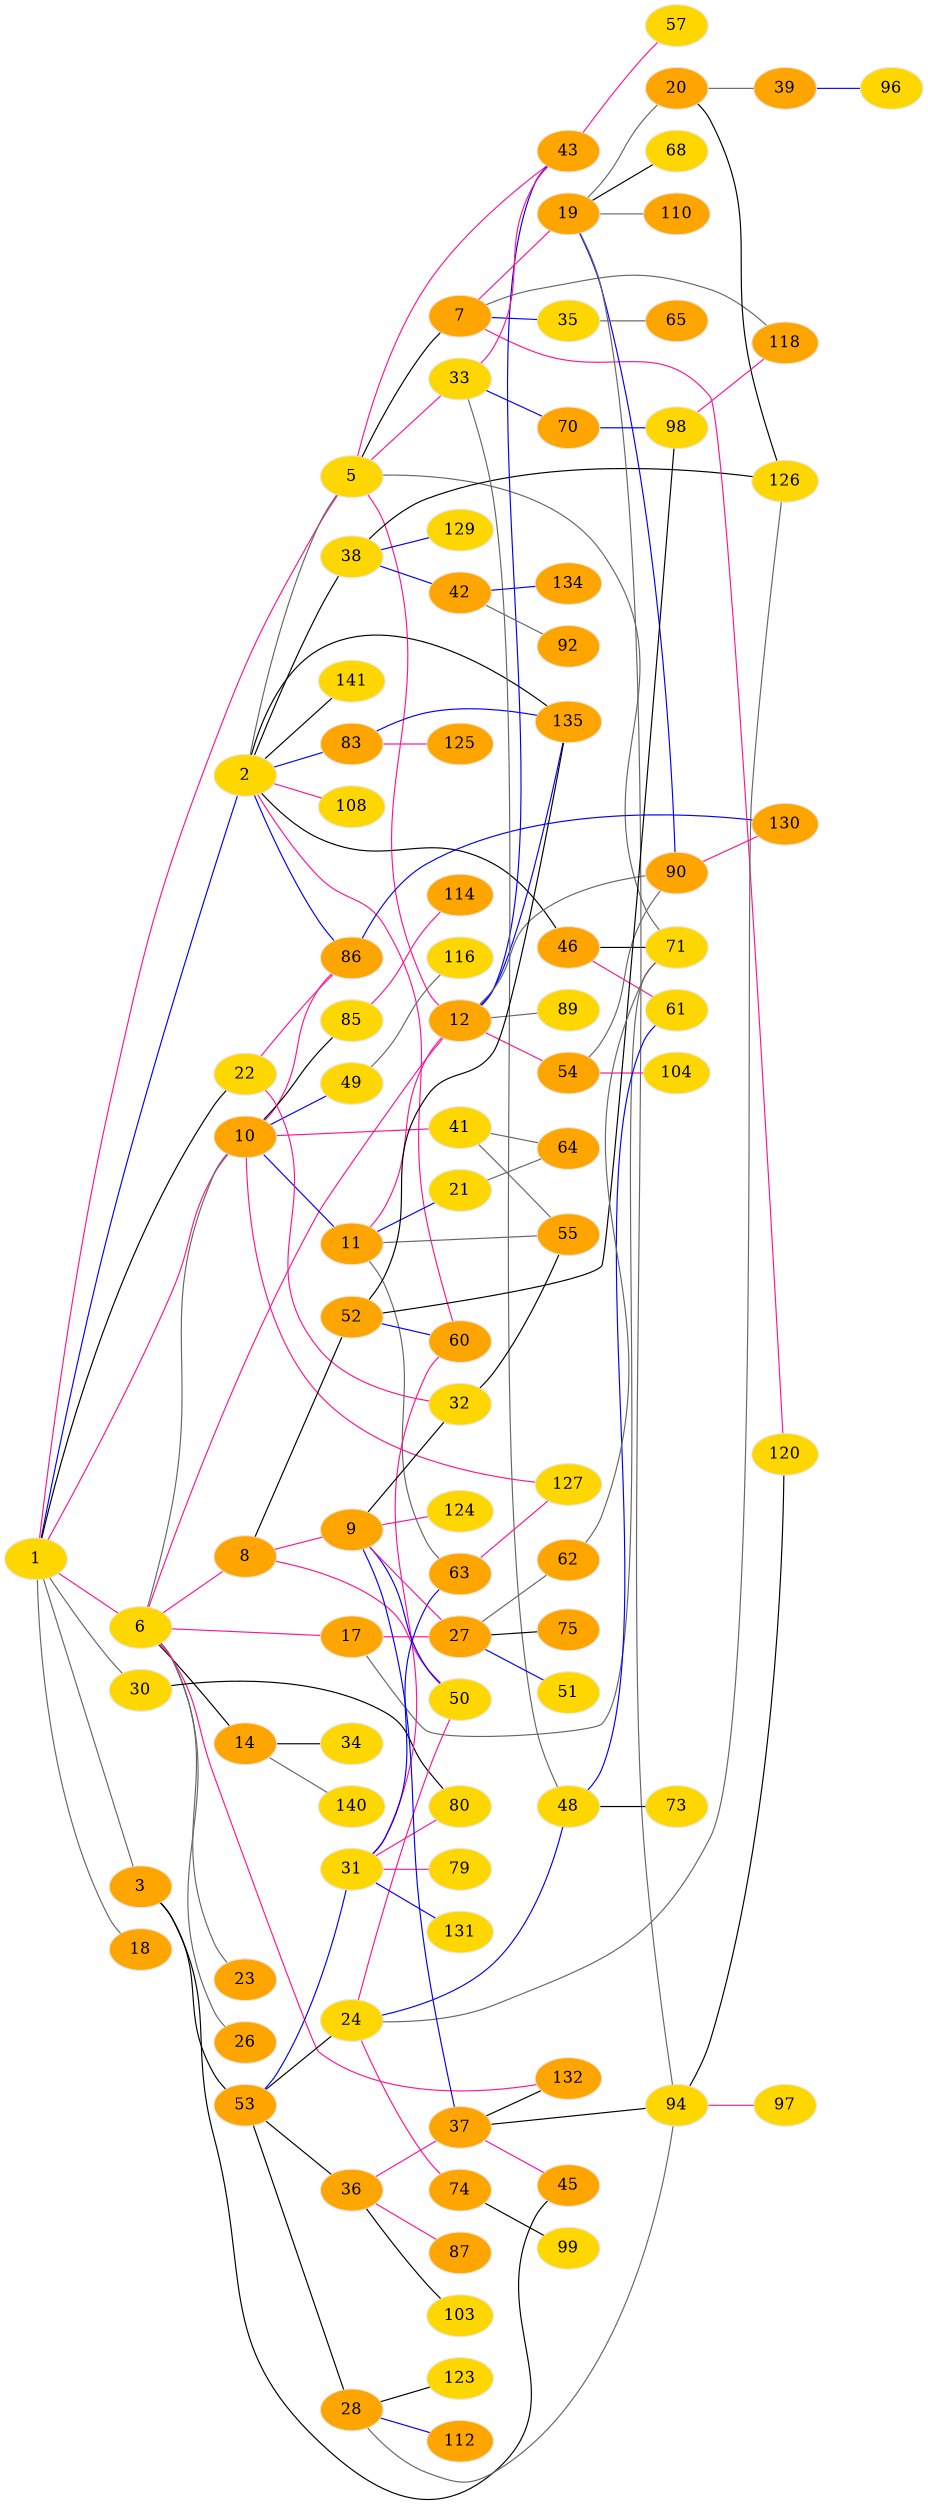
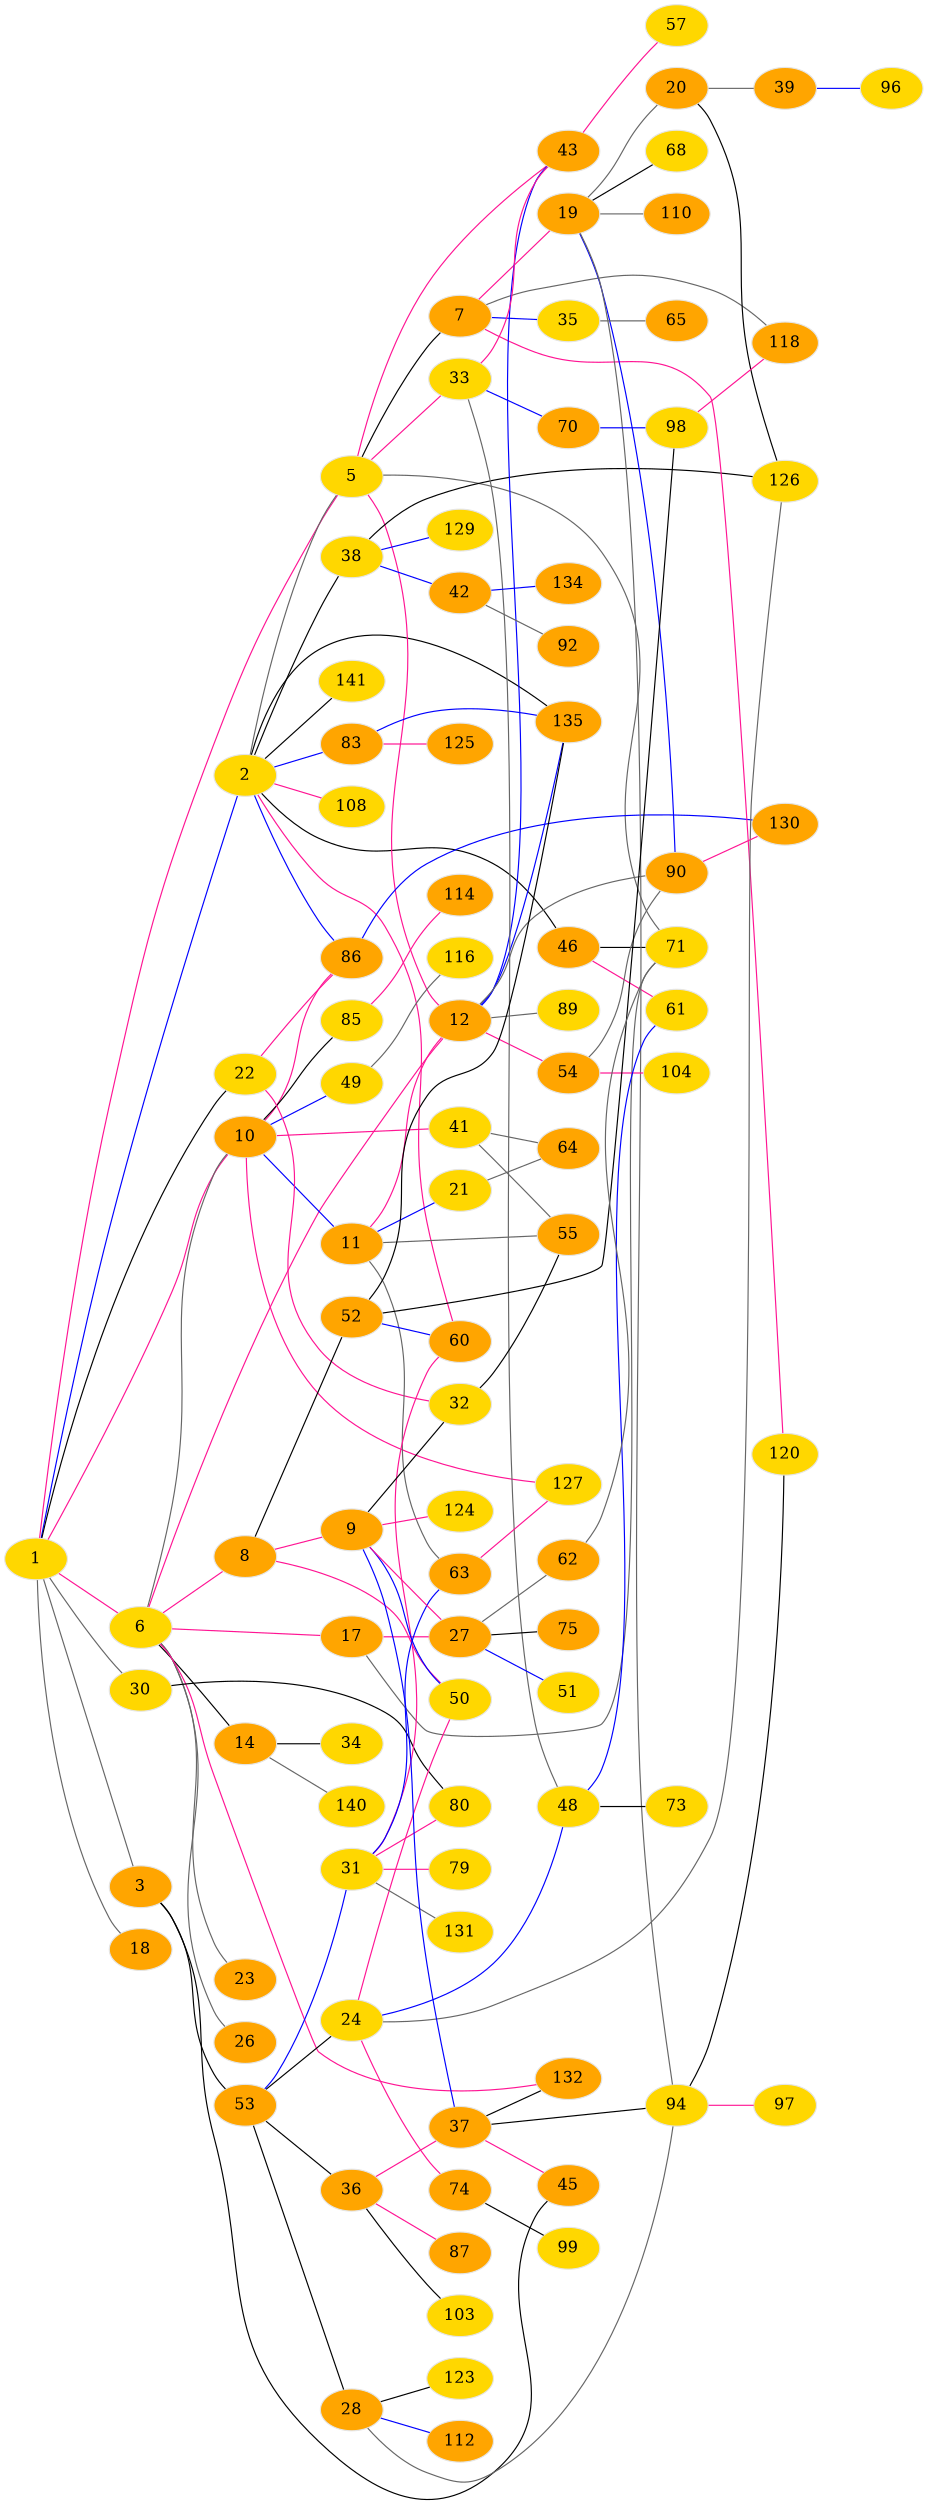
edge "31" -- "131": color blue -> gray40
